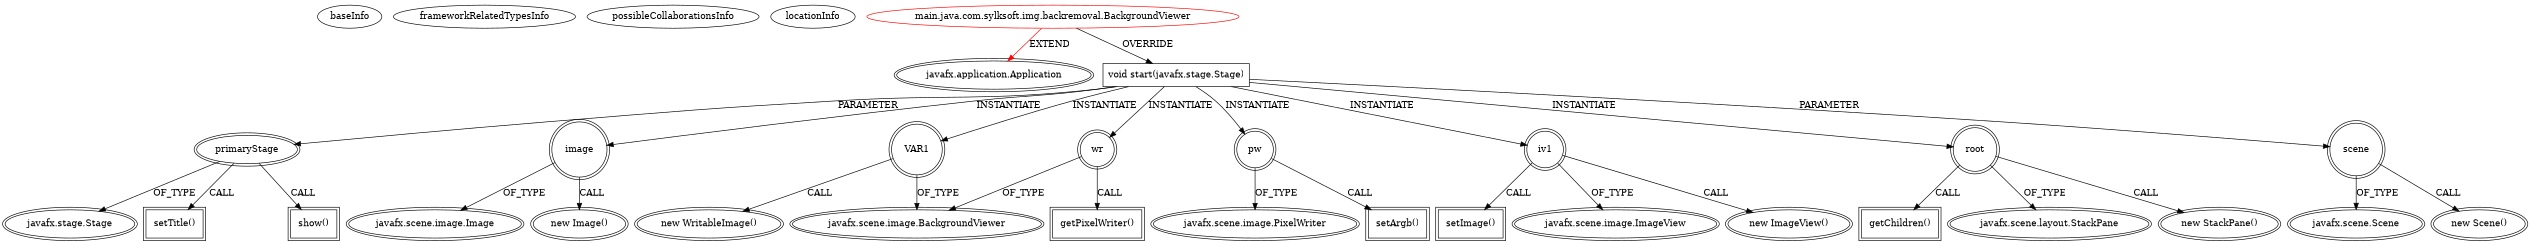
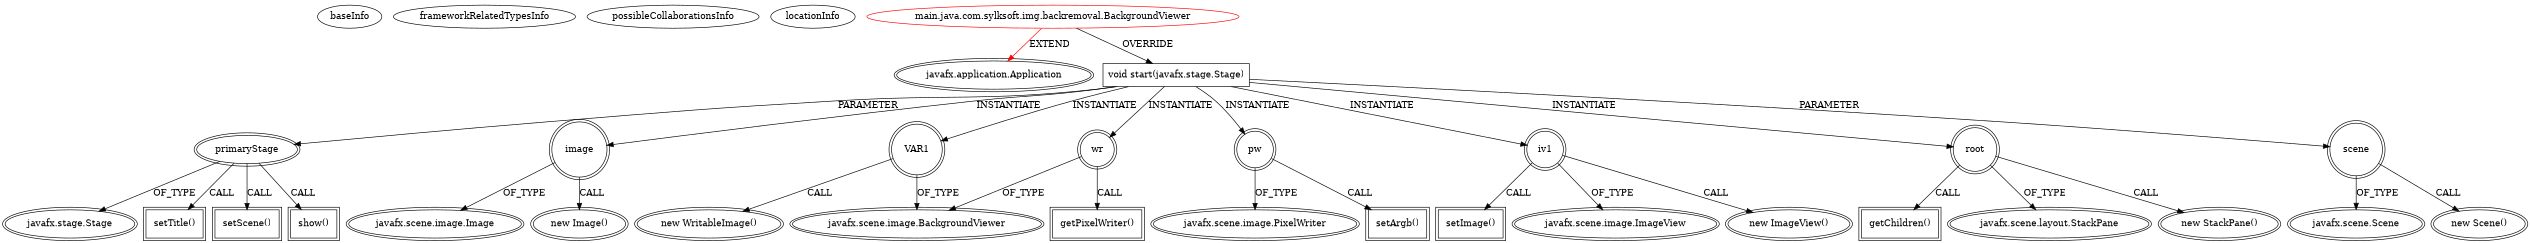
node "setScene()": added
